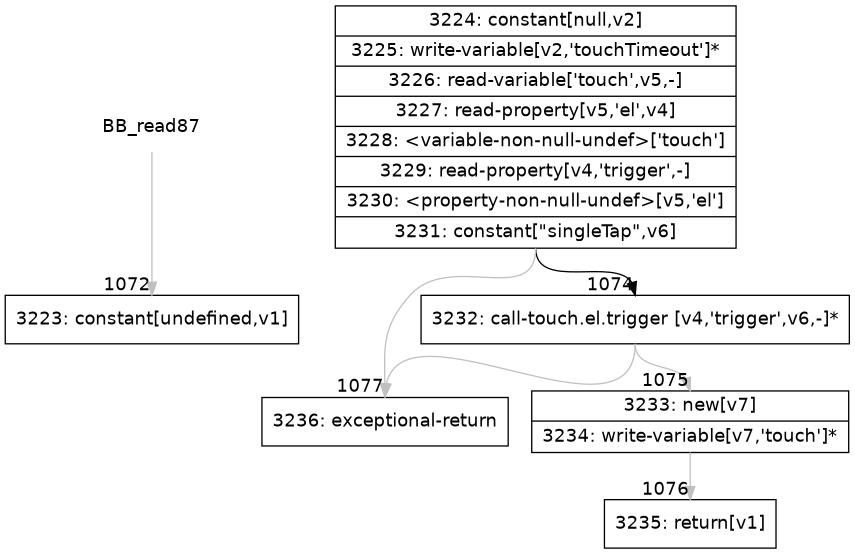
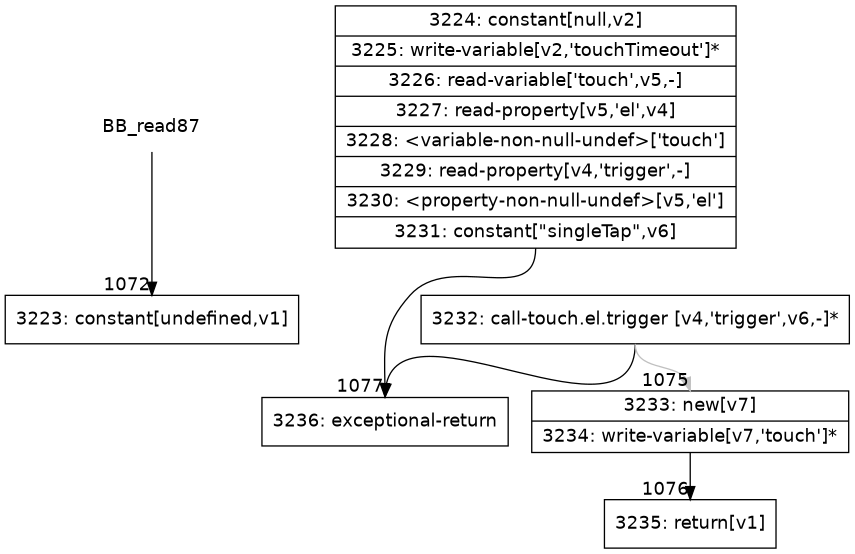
edge "BB_read87" -> "3223: constant[undefined,v1]": color gray -> black
edge "3224: constant[null,v2]" -> "3232: call-touch.el.trigger [v4,'trigger',v6,-]*": removed
edge "3224: constant[null,v2]" -> "3236: exceptional-return": color gray -> black
edge "3232: call-touch.el.trigger [v4,'trigger',v6,-]*" -> "3236: exceptional-return": color gray -> black
edge "3233: new[v7]" -> "3235: return[v1]": color gray -> black
